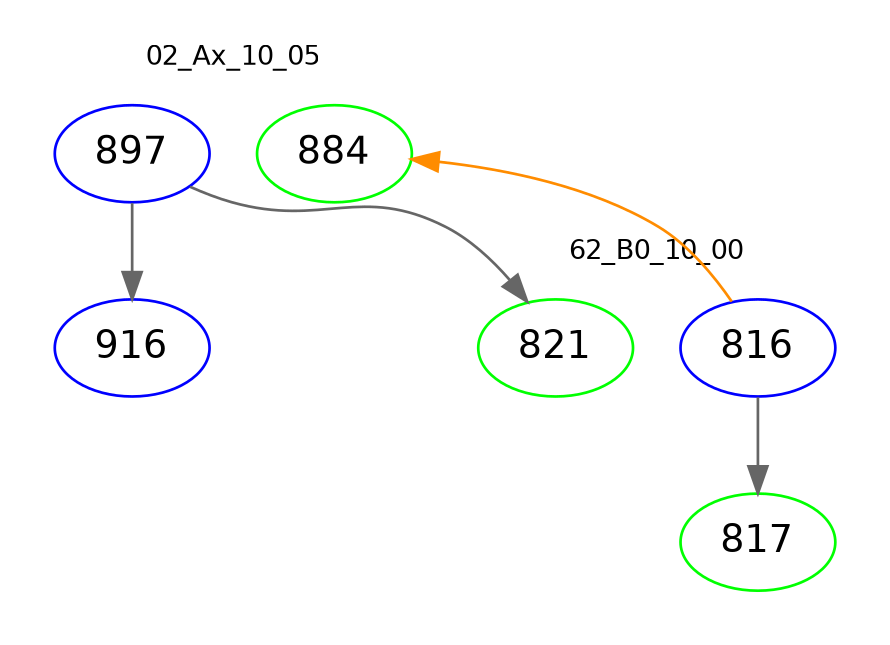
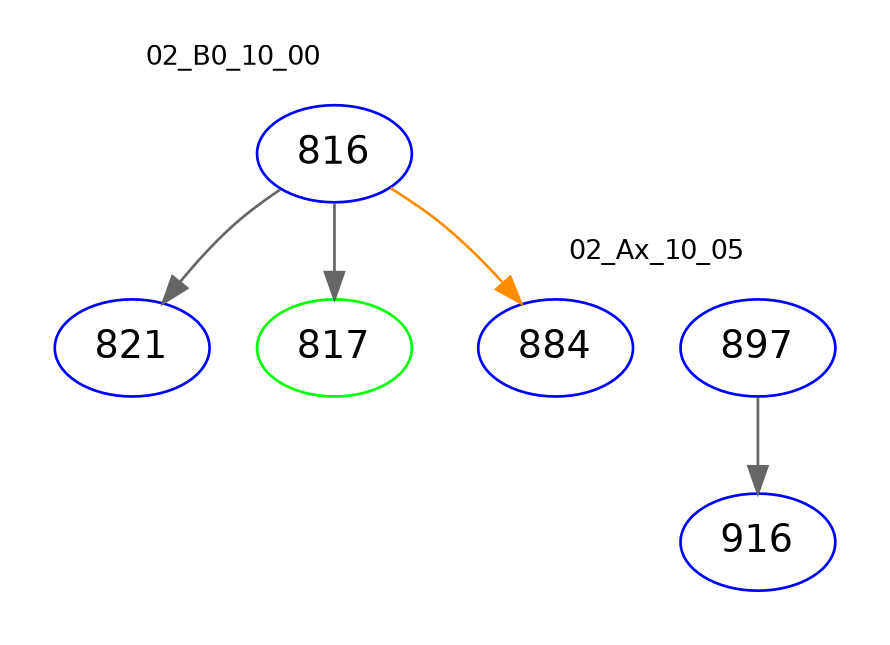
node "884": color green -> blue
edge "897" -> "821": now "816" -> "821"
cluster "62_B0_10_00": label "62_B0_10_00" -> "02_B0_10_00"
node "821": color green -> blue
